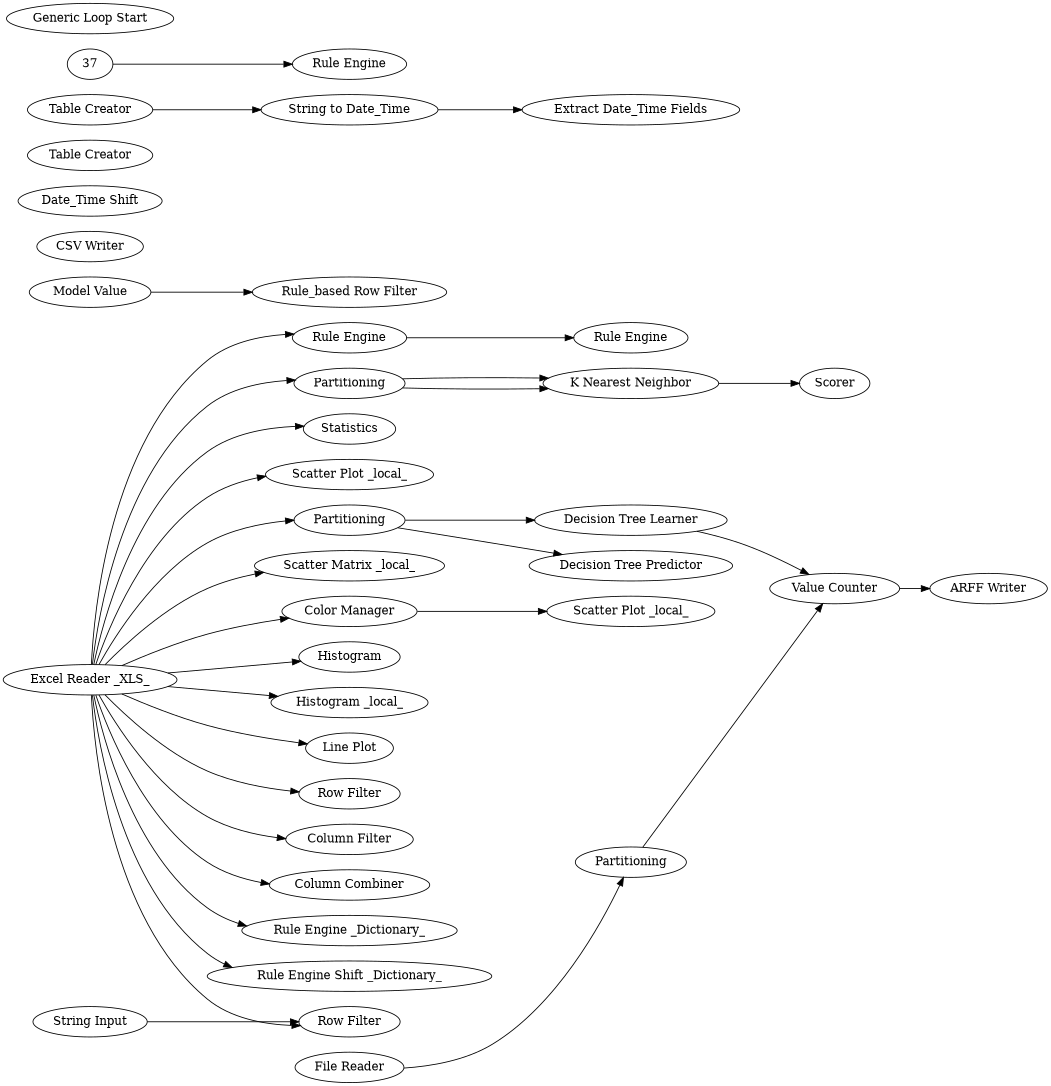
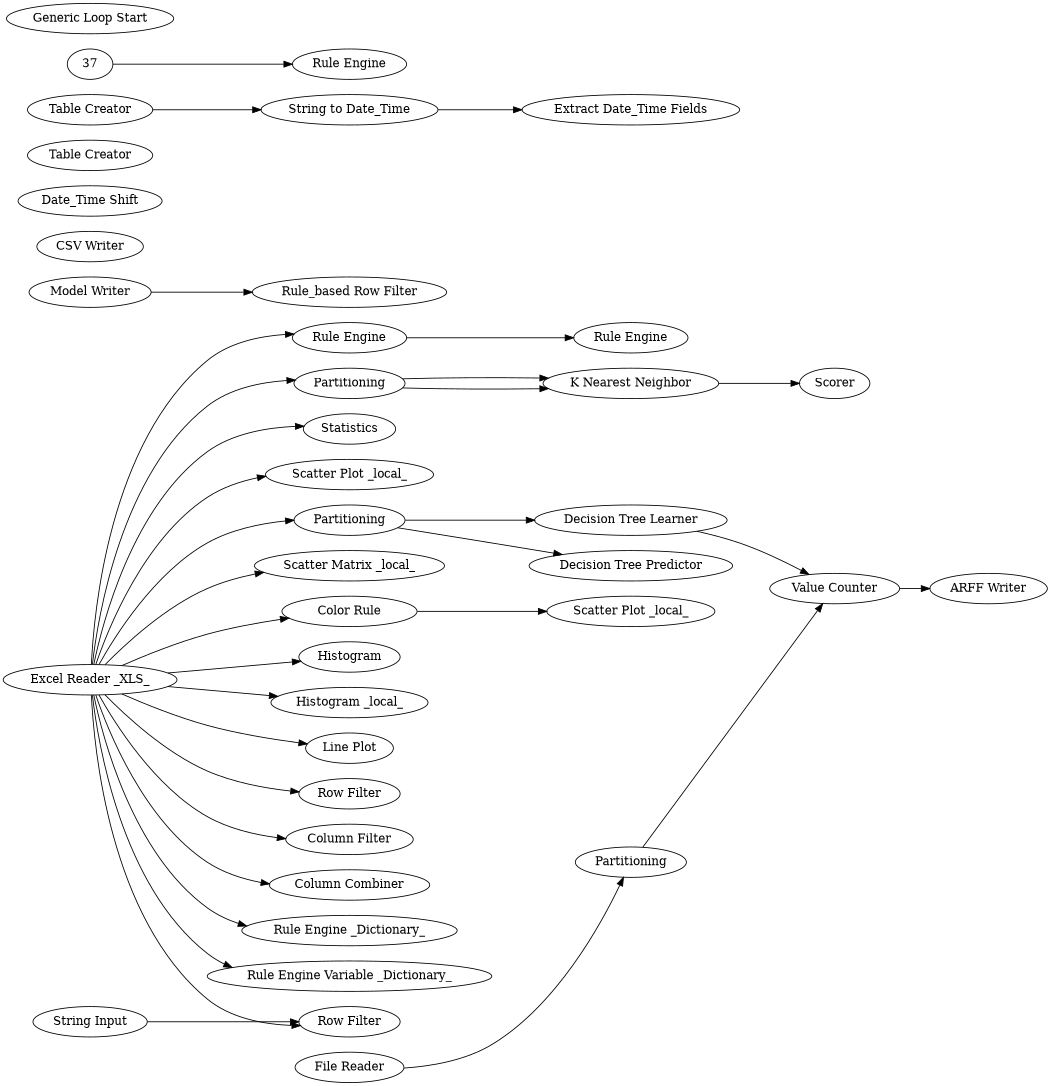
node "Model Value": label "Model Value" -> "Model Writer"
node "Color Manager": label "Color Manager" -> "Color Rule"
node "Rule Engine Shift _Dictionary_": label "Rule Engine Shift _Dictionary_" -> "Rule Engine Variable _Dictionary_"
